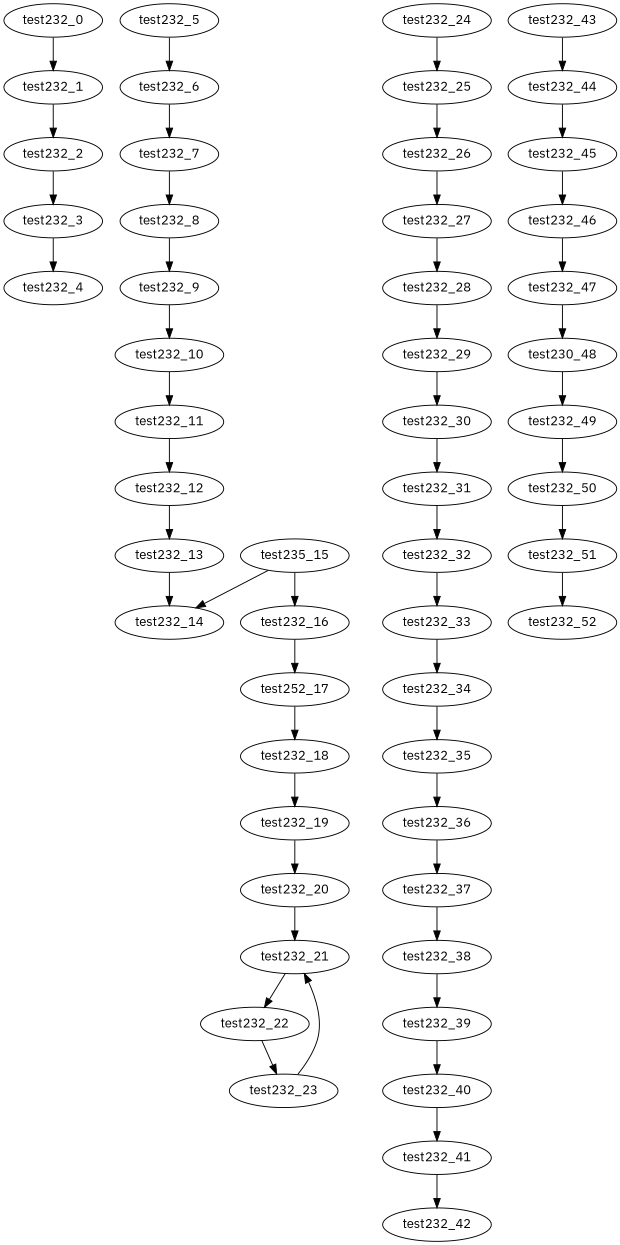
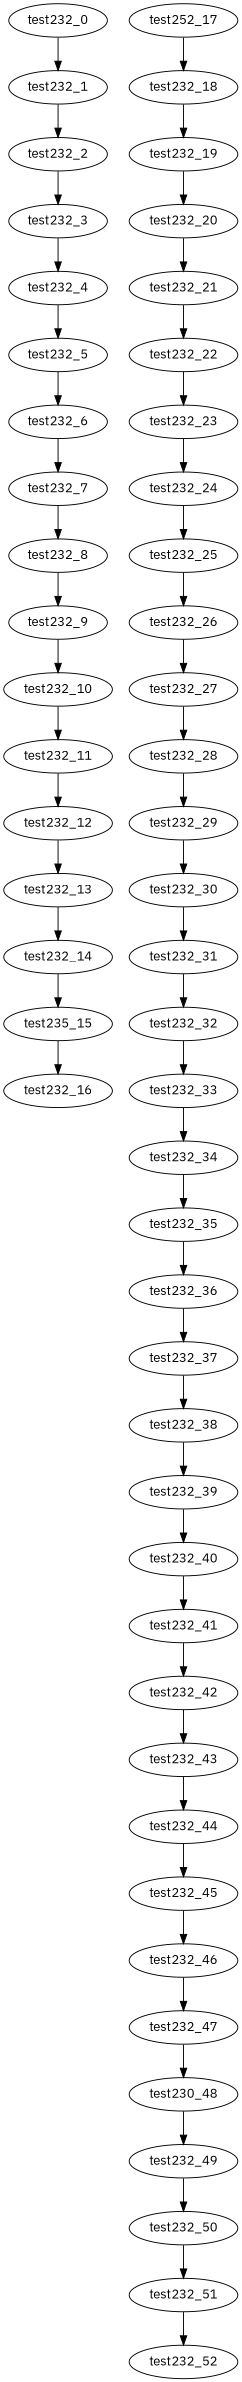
edge "test232_4" -> "test232_5": added
edge "test235_15" -> "test232_14": reversed
edge "test232_16" -> "test252_17": removed
edge "test232_23" -> "test232_21": now "test232_23" -> "test232_24"
edge "test232_42" -> "test232_43": added
